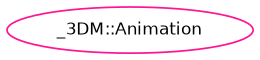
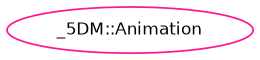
node "_3DM::Animation": label "_3DM::Animation" -> "_5DM::Animation"
